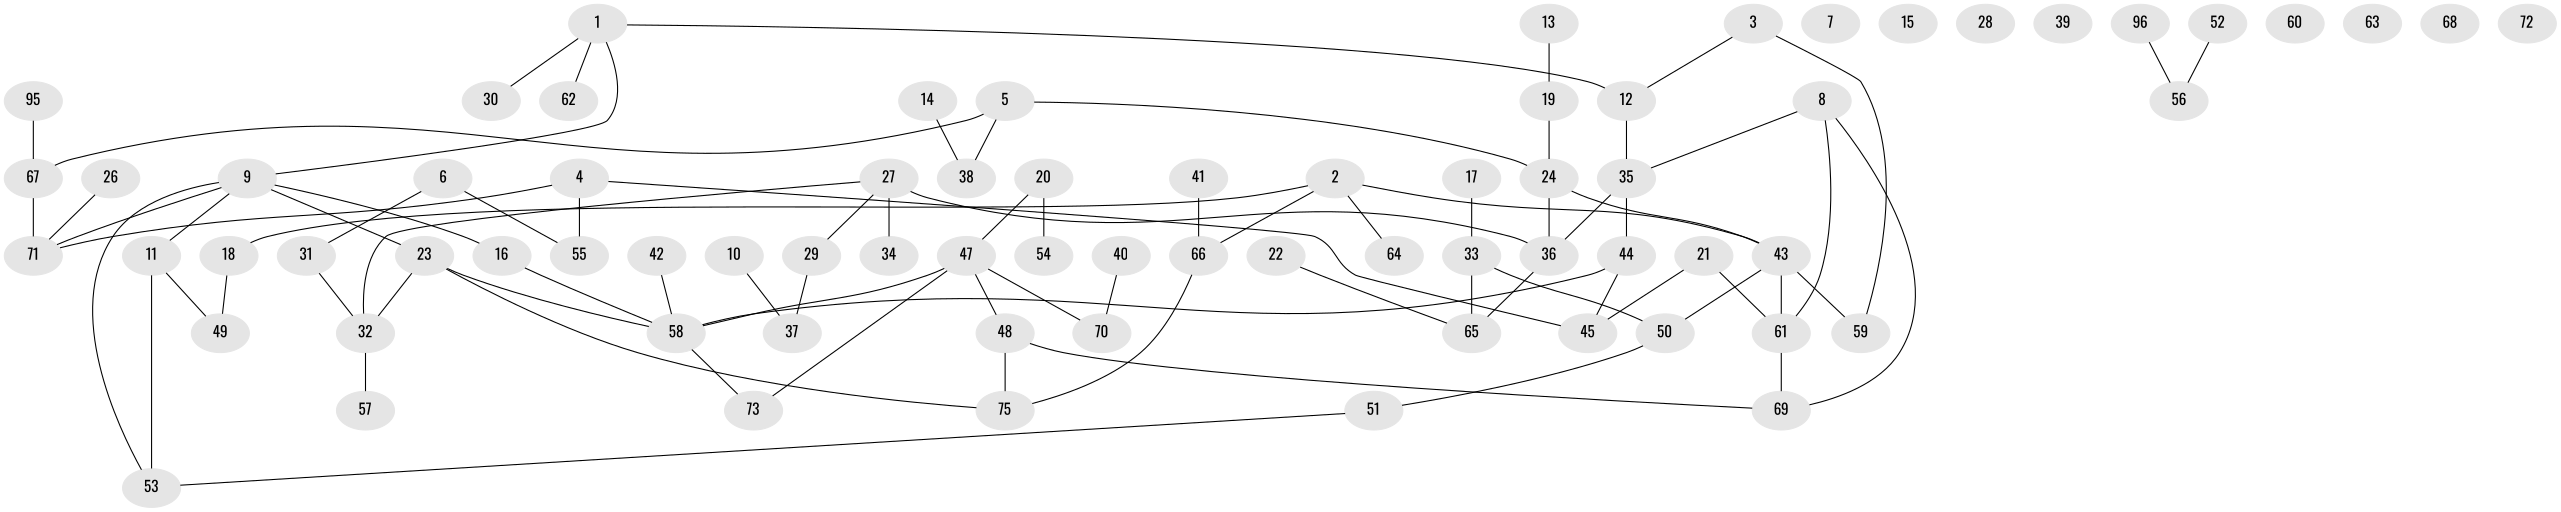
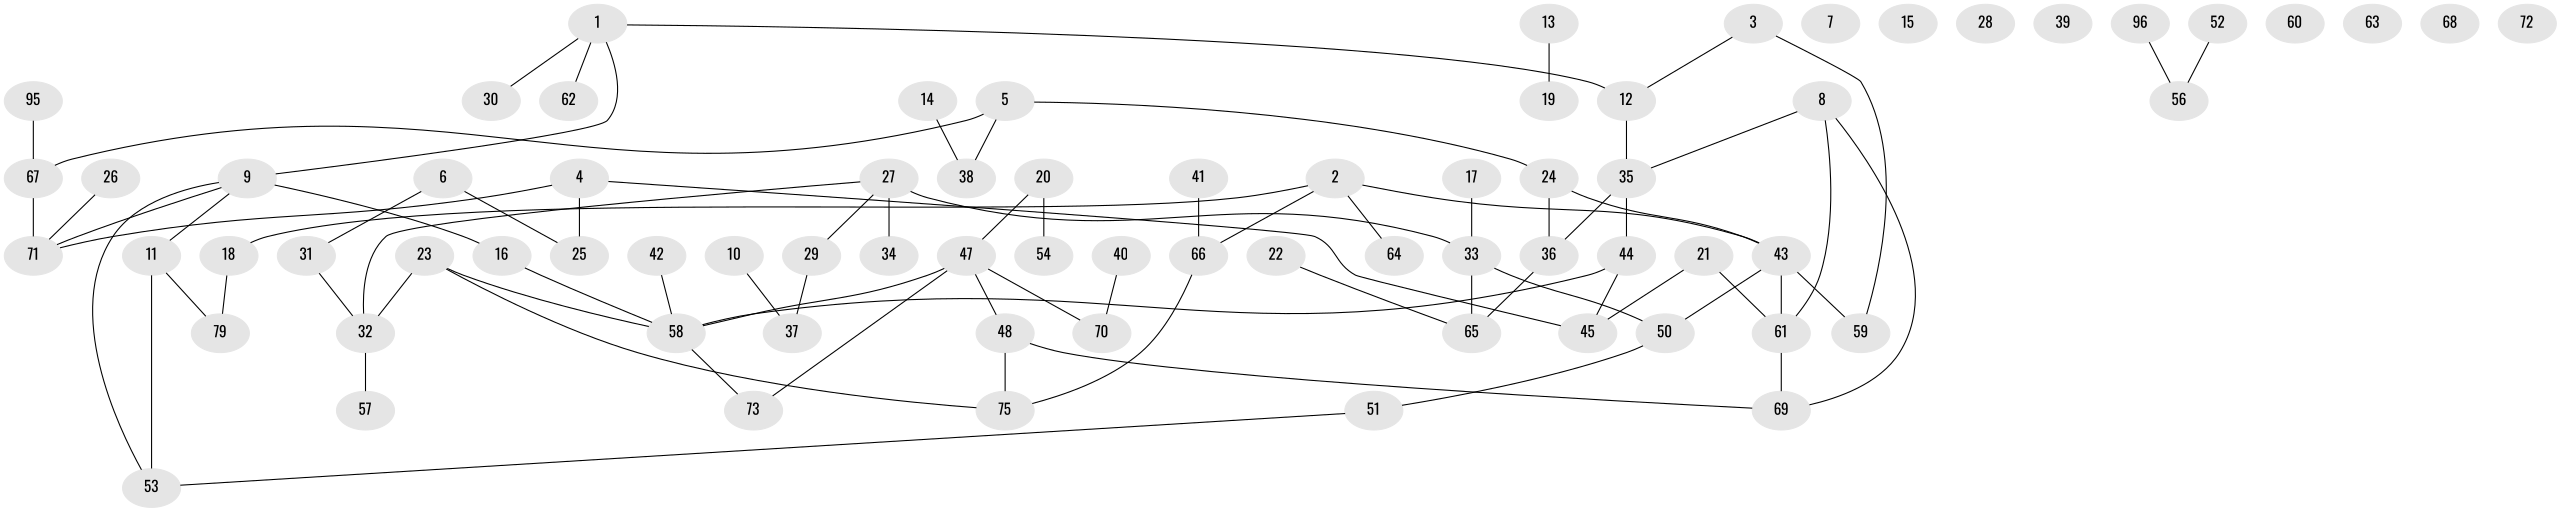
edge "19" -- "24": removed
edge "9" -- "23": removed
edge "27" -- "36": now "27" -- "33"
node "55": label "55" -> "25"
node "49": label "49" -> "79"
